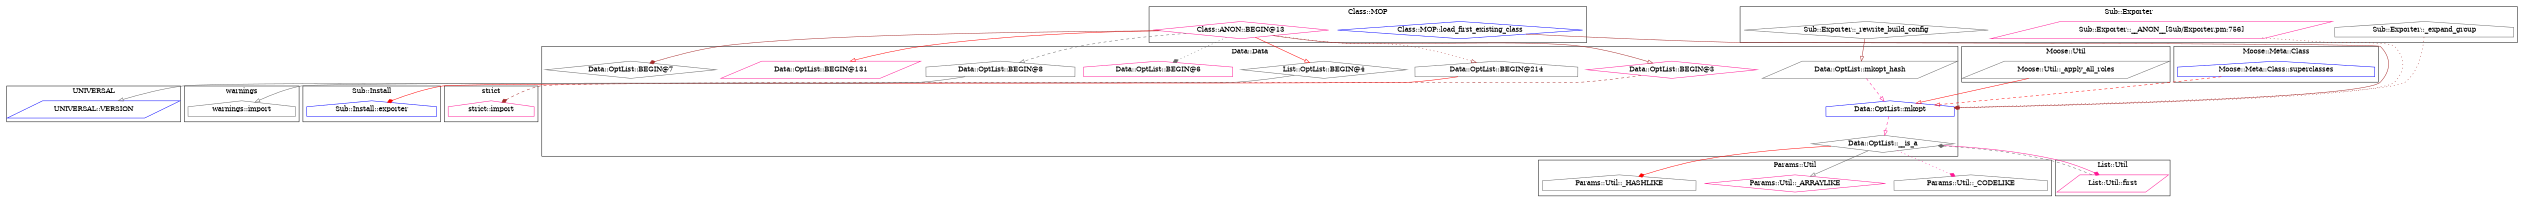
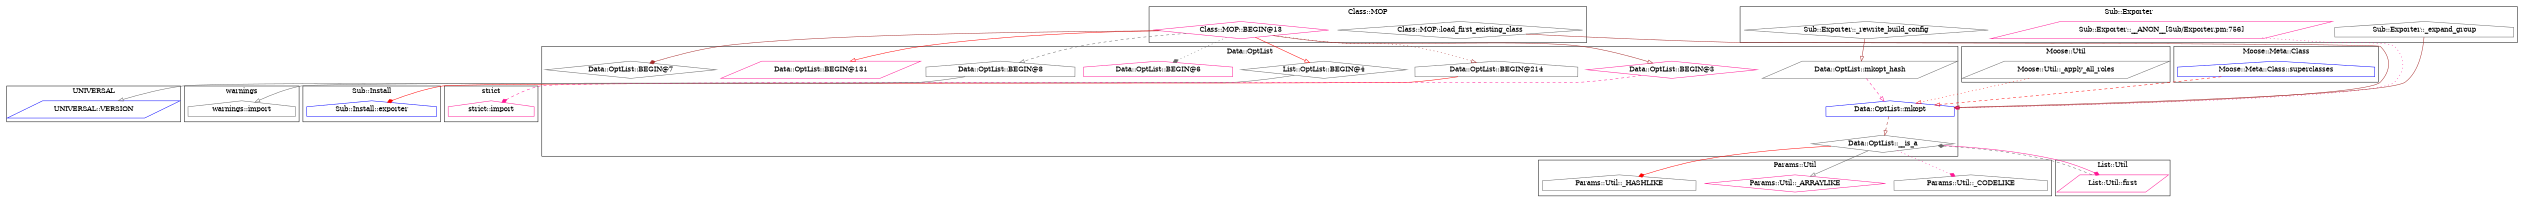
node "Class::ANON::BEGIN@13": label "Class::ANON::BEGIN@13" -> "Class::MOP::BEGIN@13"
node "Class::MOP::load_first_existing_class": color blue -> gray40
cluster "Data::Data": label "Data::Data" -> "Data::OptList"
edge "Sub::Exporter::__ANON__[Sub/Exporter.pm:756]" -> "Data::OptList::mkopt": color brown -> deeppink
edge "Data::OptList::BEGIN@3" -> "strict::import": color brown -> deeppink
edge "Moose::Util::_apply_all_roles" -> "Data::OptList::mkopt": style solid -> dotted
edge "Sub::Exporter::_expand_group" -> "Data::OptList::mkopt": style dotted -> solid
edge "Data::OptList::mkopt" -> "Data::OptList::__is_a": color deeppink -> brown
